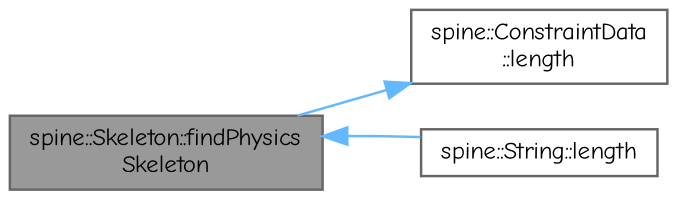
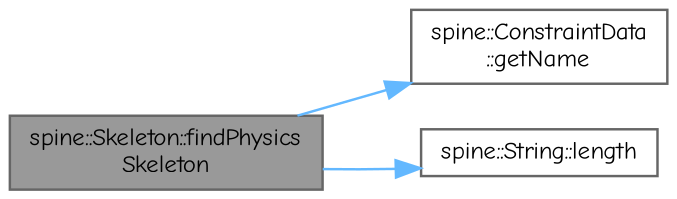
node "spine::ConstraintData ::length": label "spine::ConstraintData ::length" -> "spine::ConstraintData ::getName"
edge "spine::String::length" -> "spine::Skeleton::findPhysics Skeleton": reversed
